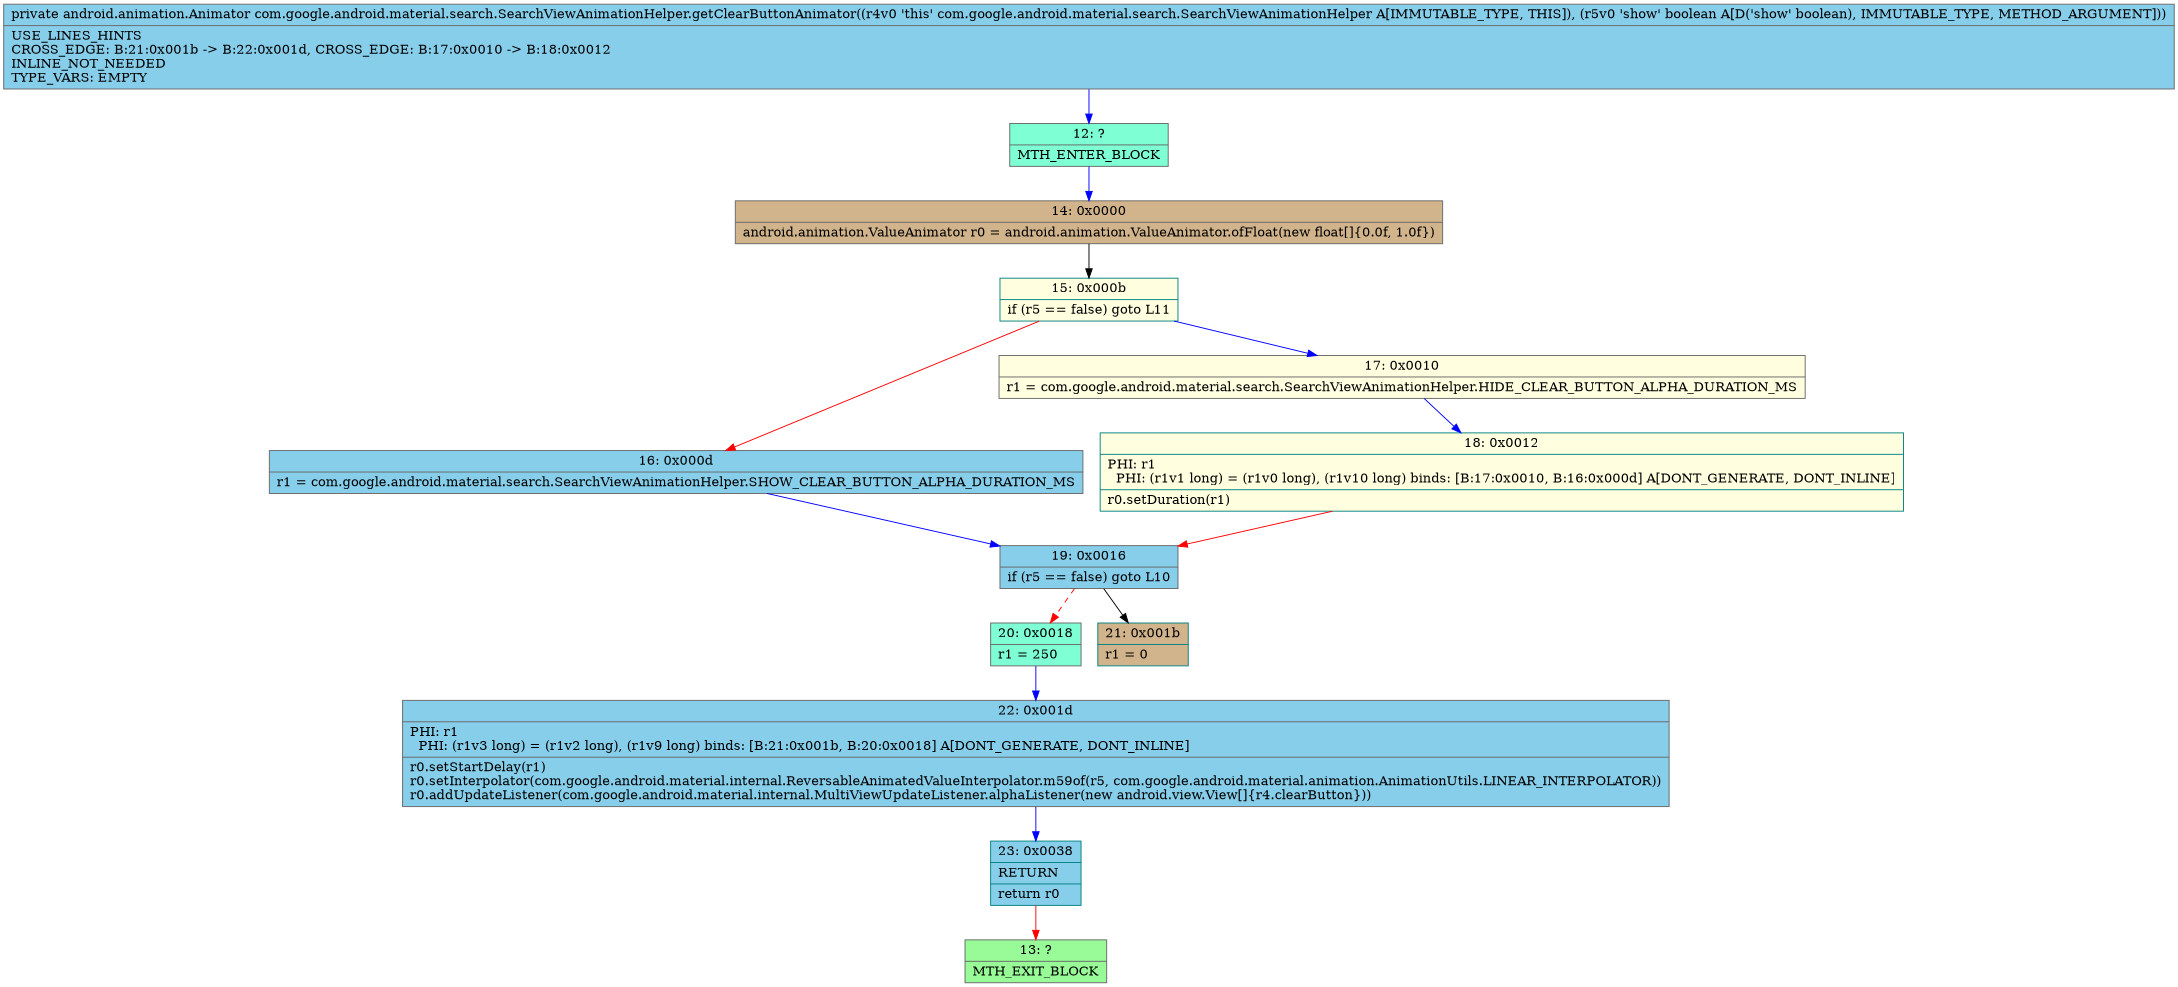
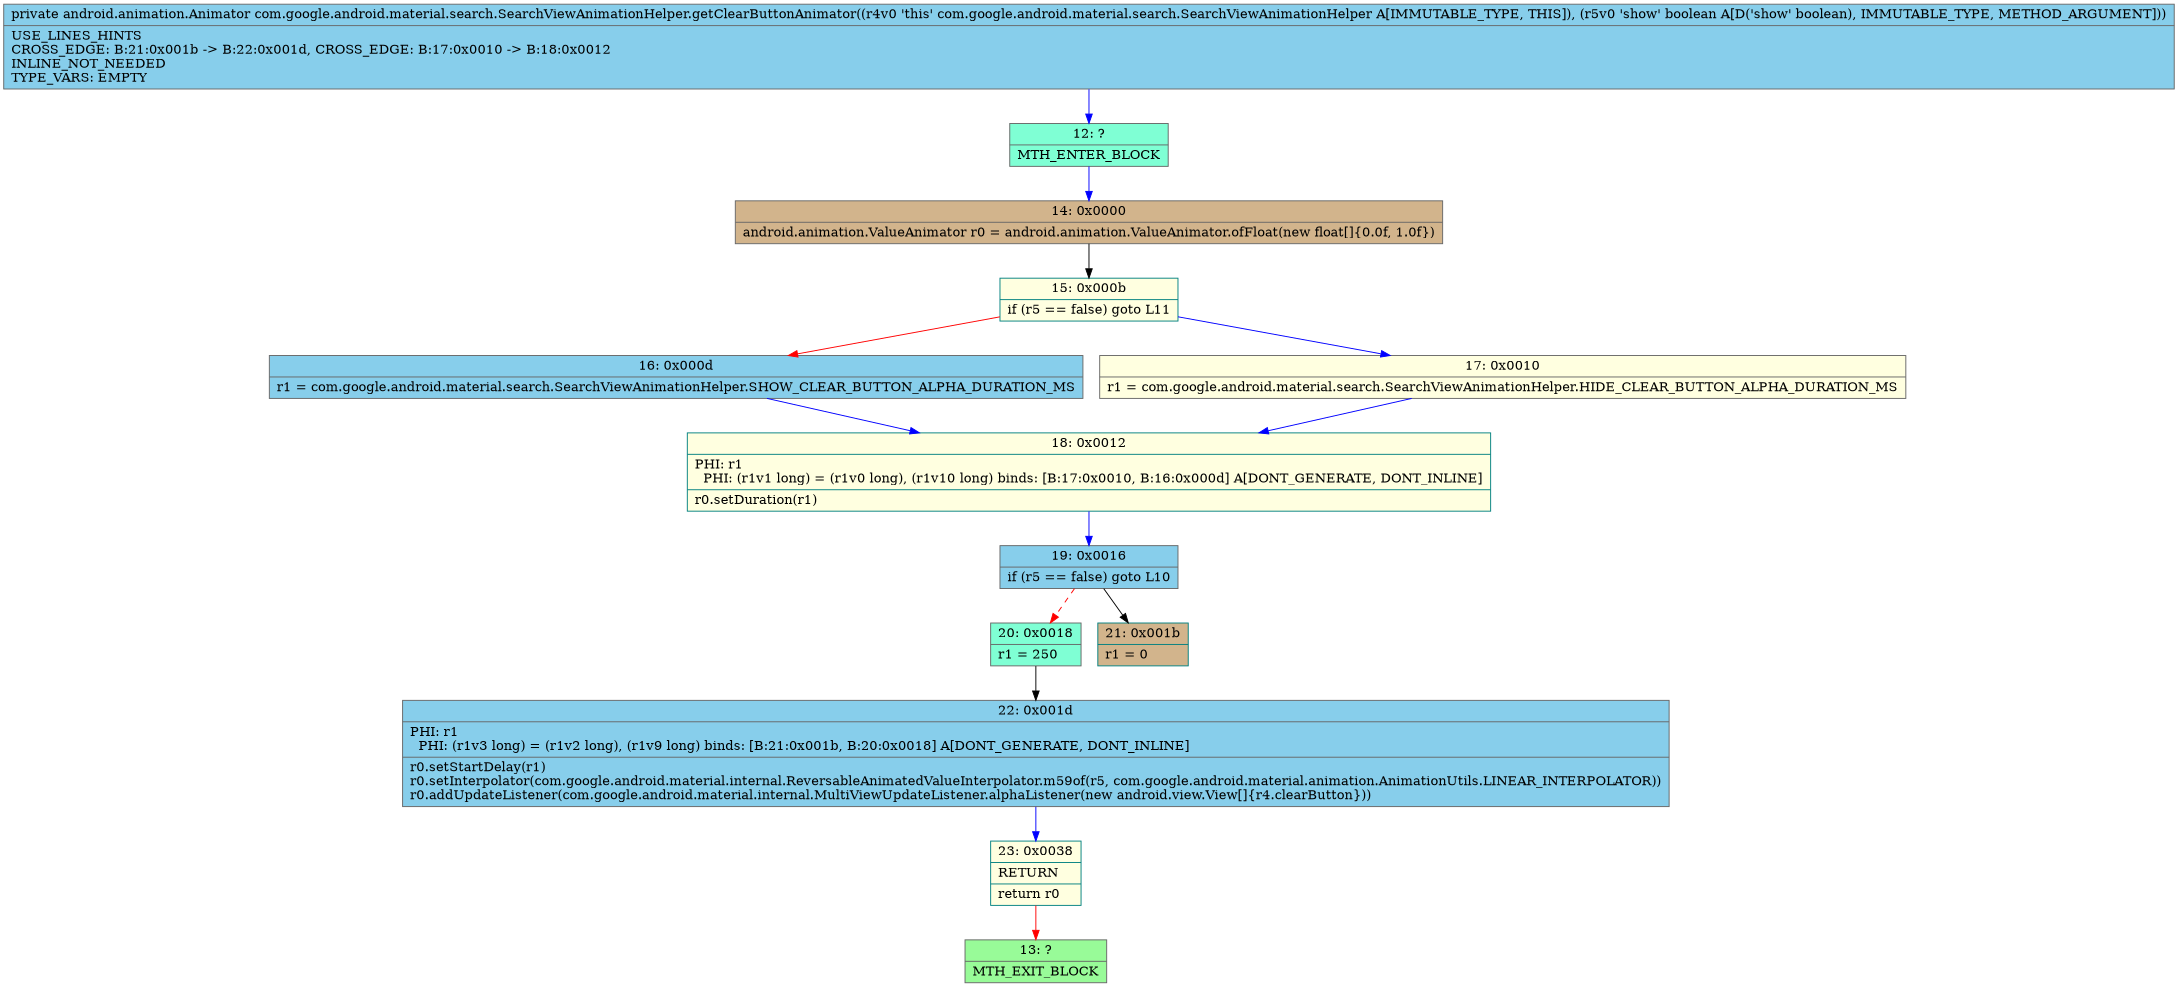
edge "16: 0x000d" -> "19: 0x0016": now "16: 0x000d" -> "18: 0x0012"
edge "18: 0x0012" -> "19: 0x0016": color red -> blue
edge "20: 0x0018" -> "22: 0x001d": color blue -> black
node "23: 0x0038": fillcolor skyblue -> lightyellow
